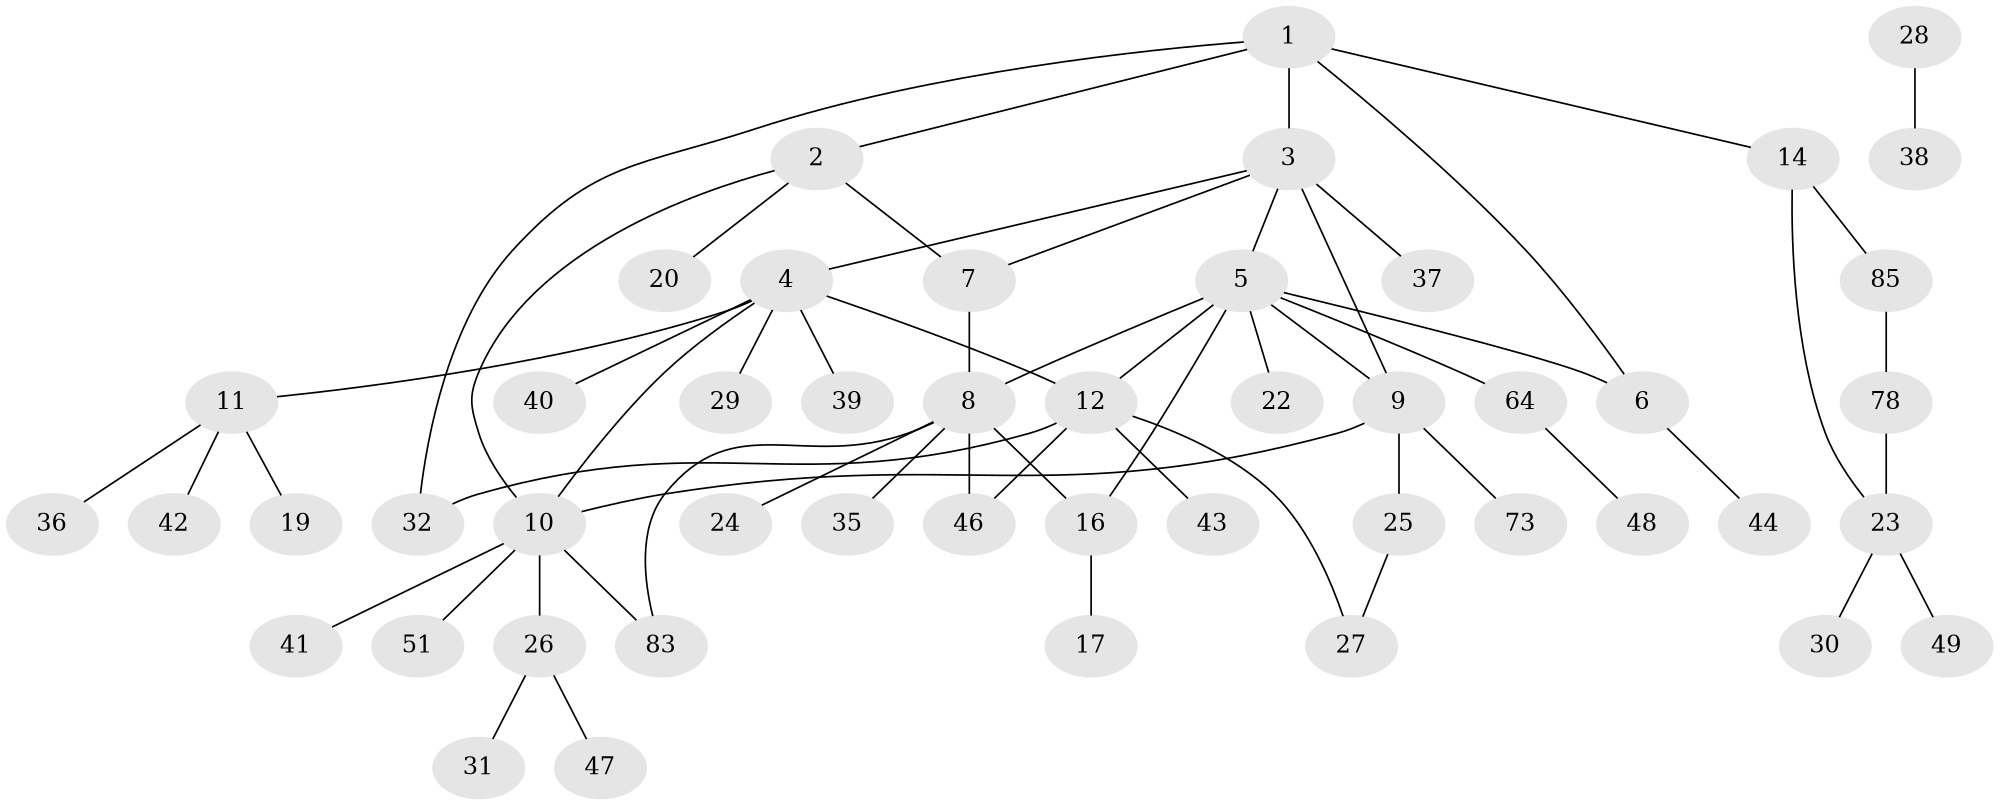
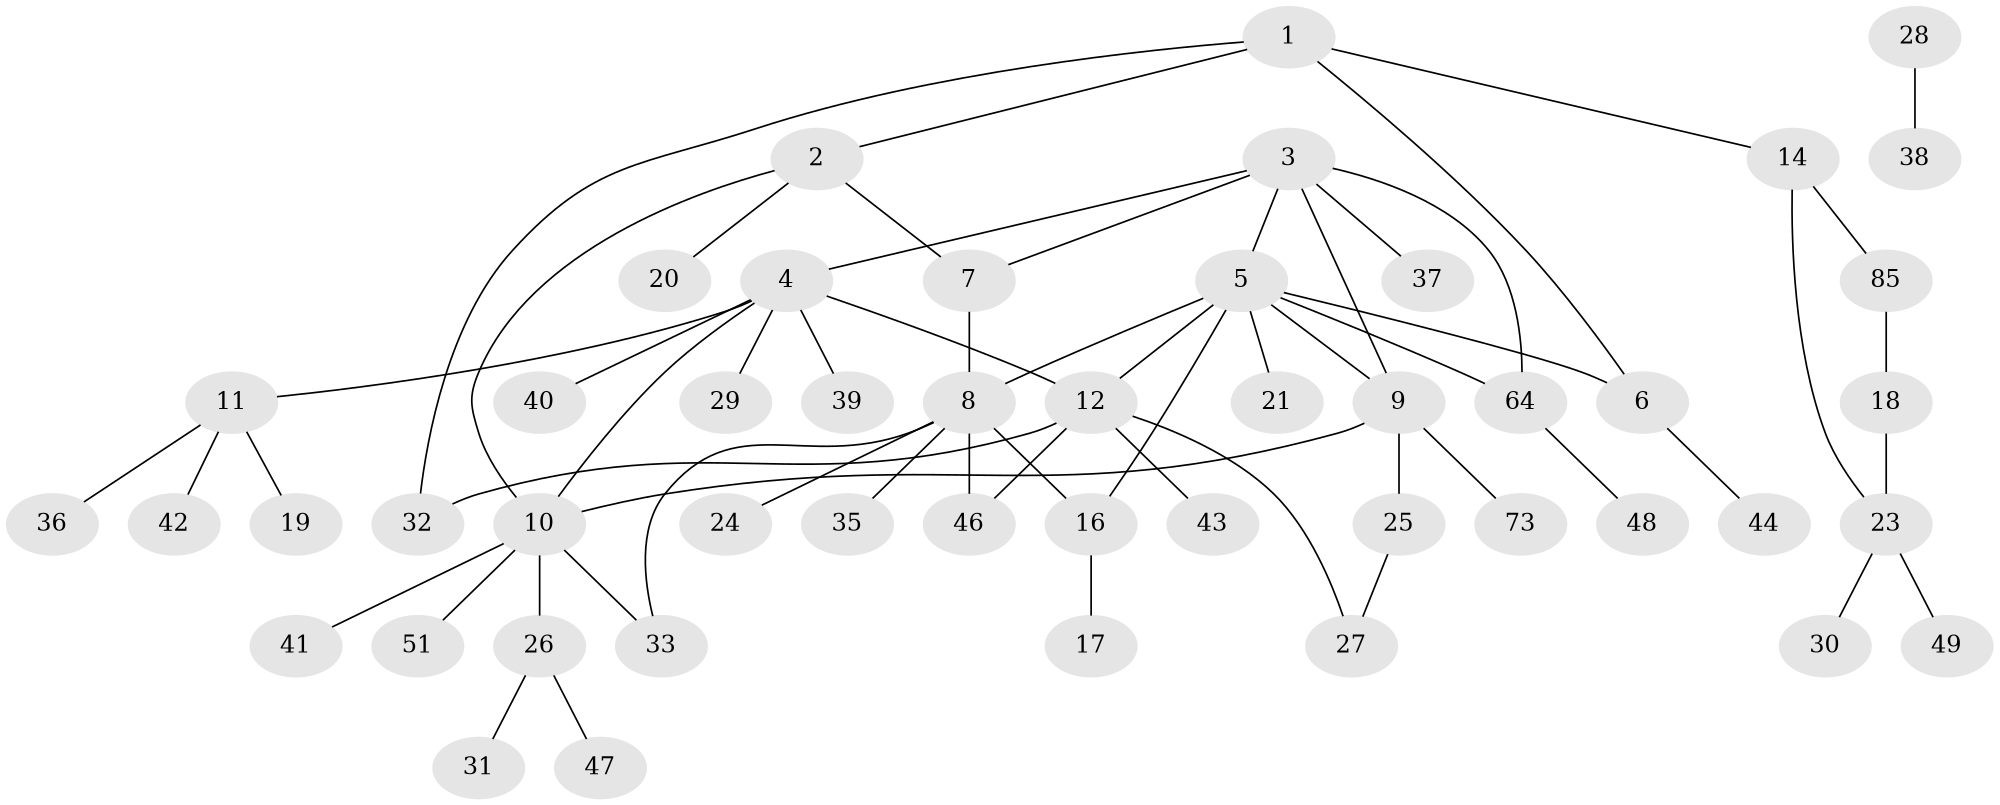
edge "1" -- "3": now "64" -- "3"
node "22": label "22" -> "21"
node "78": label "78" -> "18"
node "83": label "83" -> "33"
